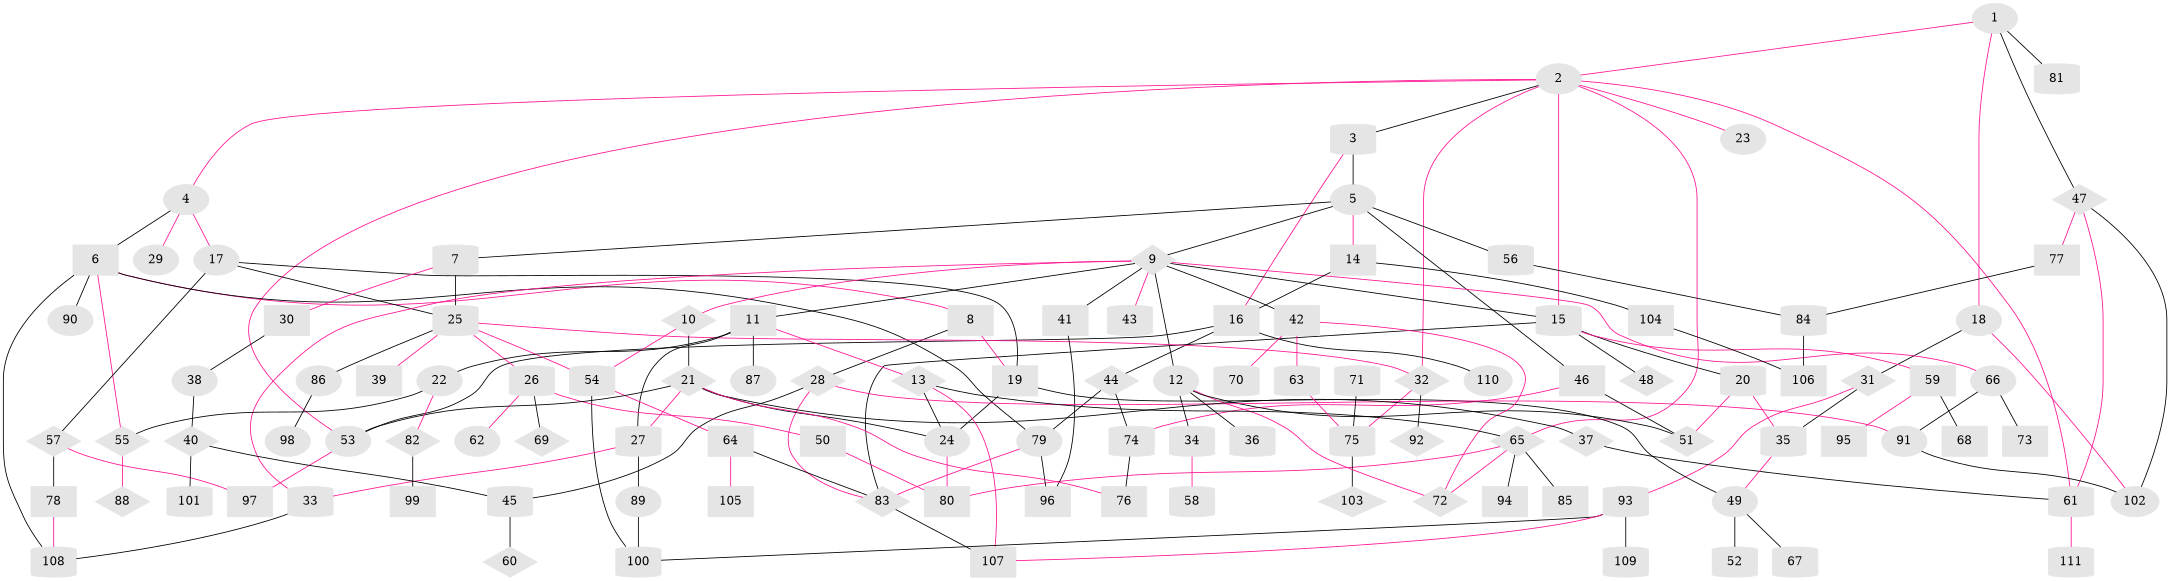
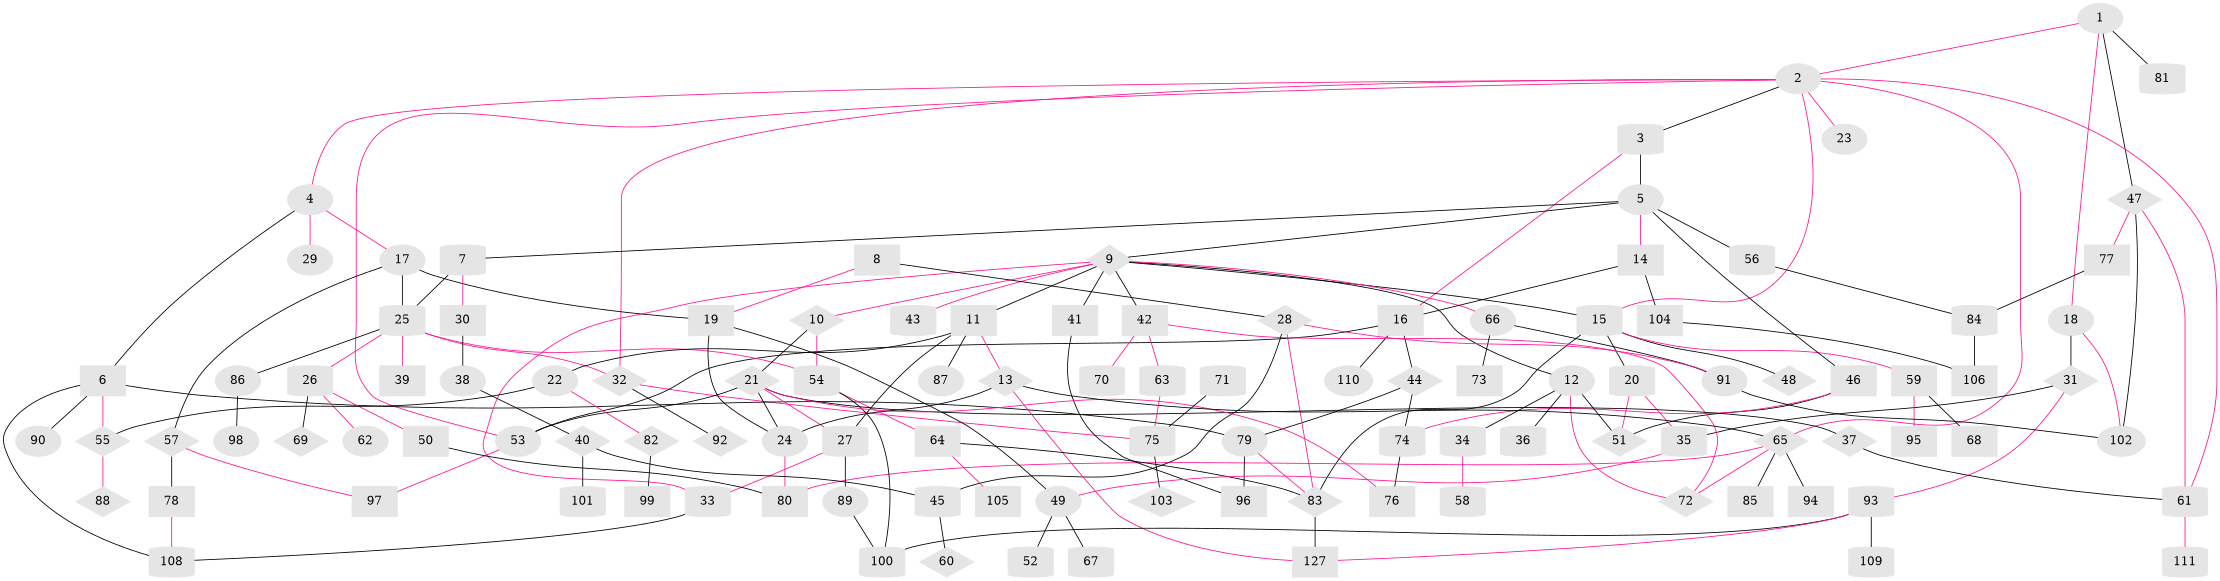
edge "6" -- "8": removed
edge "50" -- "80": color deeppink -> black
node "107": label "107" -> "127"
